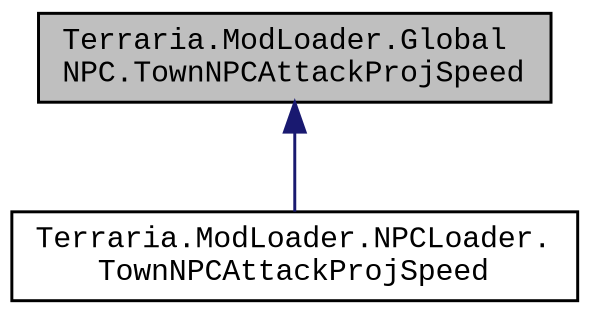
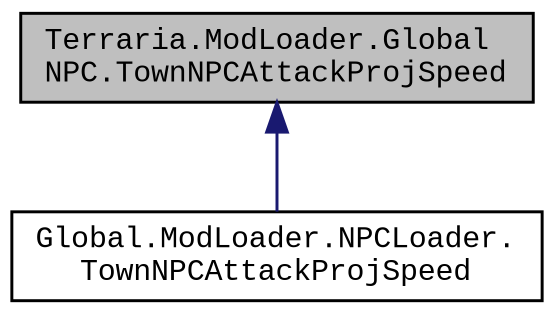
node "Terraria.ModLoader.NPCLoader. TownNPCAttackProjSpeed": label "Terraria.ModLoader.NPCLoader. TownNPCAttackProjSpeed" -> "Global.ModLoader.NPCLoader. TownNPCAttackProjSpeed"
